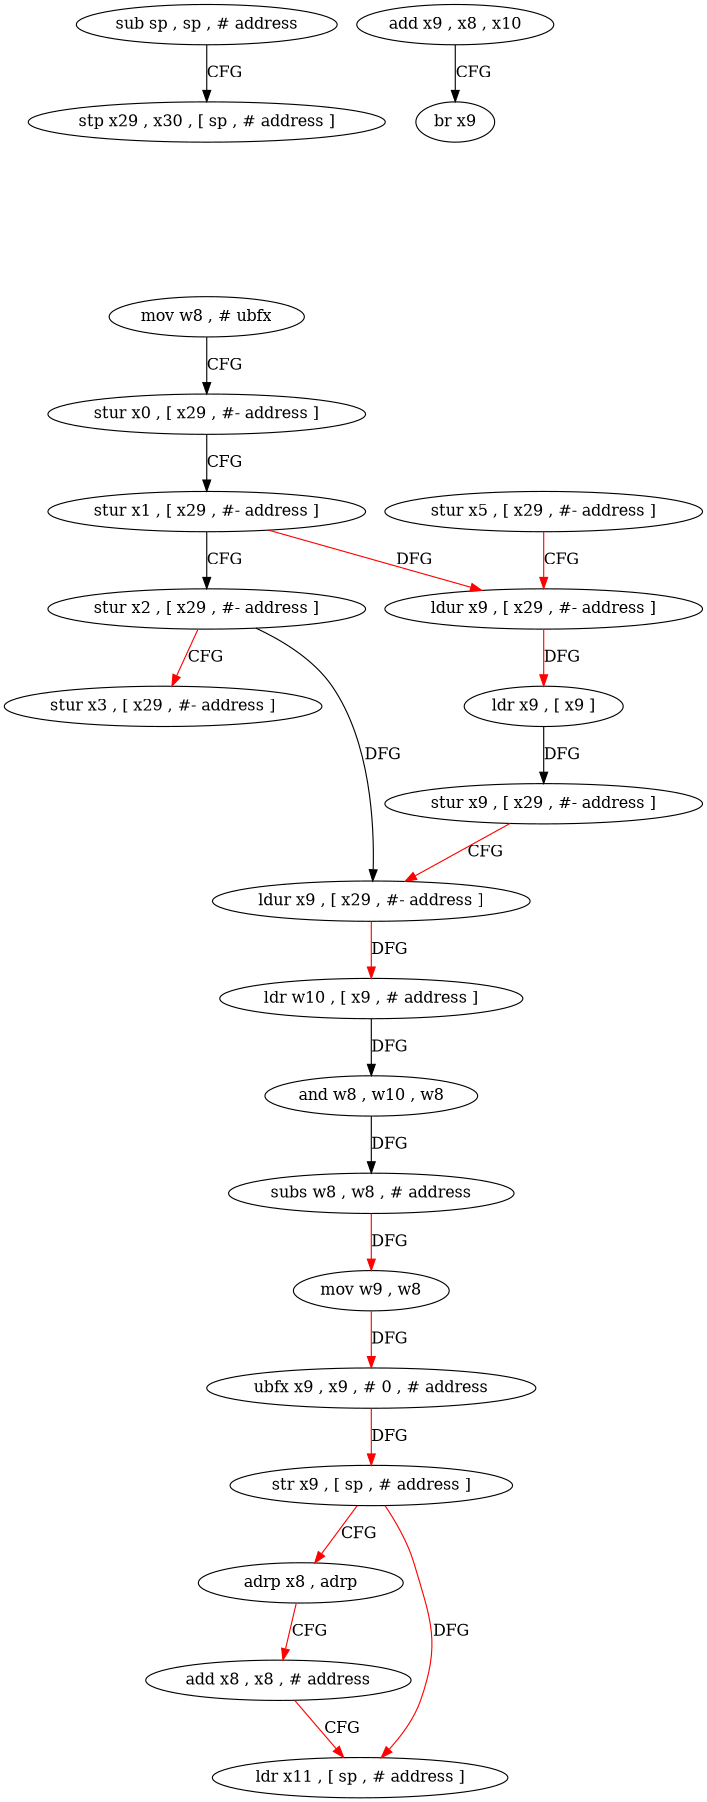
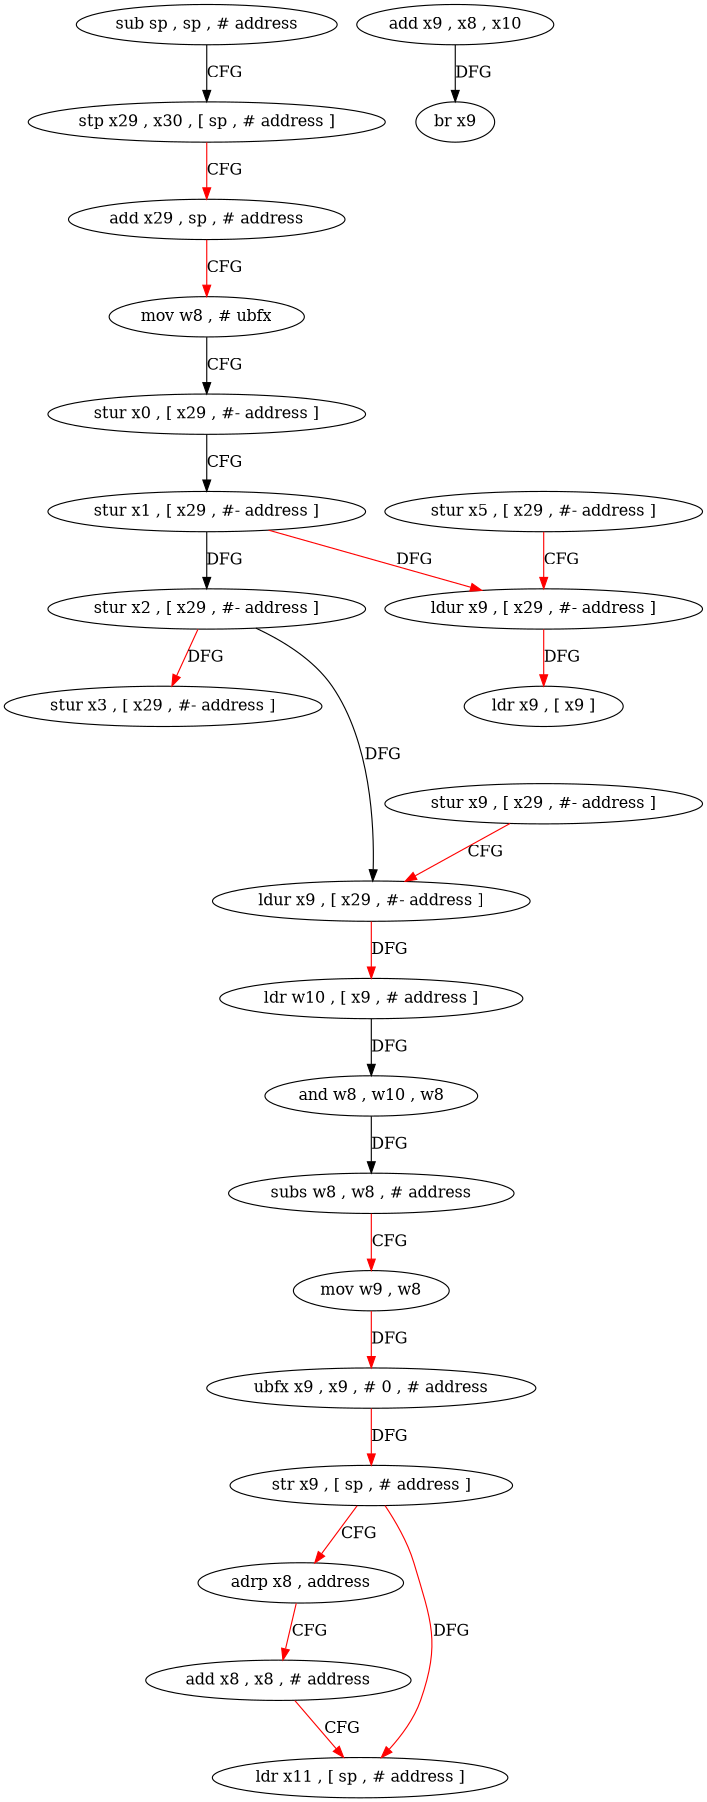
edge "add x9 , x8 , x10" -> "br x9": label "CFG" -> "DFG"
node "add x29 , sp , # address": added
edge "stur x1 , [ x29 , #- address ]" -> "stur x2 , [ x29 , #- address ]": label "CFG" -> "DFG"
edge "stur x2 , [ x29 , #- address ]" -> "stur x3 , [ x29 , #- address ]": label "CFG" -> "DFG"
edge "ldr x9 , [ x9 ]" -> "stur x9 , [ x29 , #- address ]": removed, label "DFG"
edge "subs w8 , w8 , # address" -> "mov w9 , w8": label "DFG" -> "CFG"
node "adrp x8 , adrp": label "adrp x8 , adrp" -> "adrp x8 , address"
